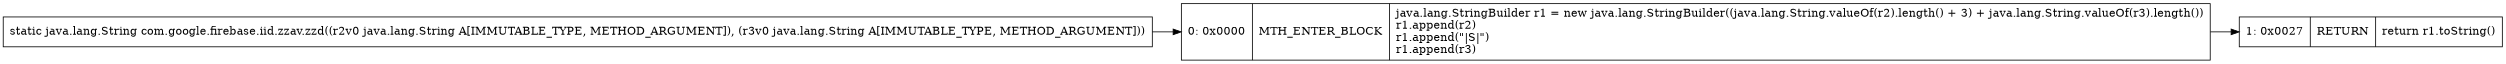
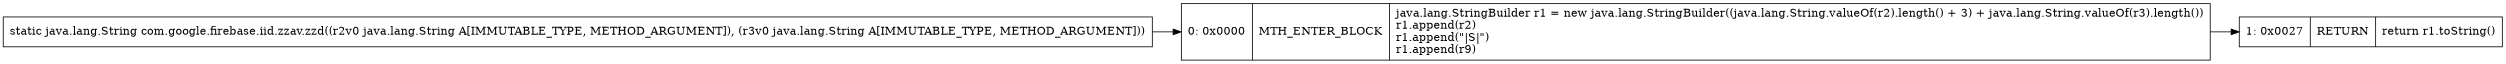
node "0: 0x0000": text "r1.append(r3)" -> "r1.append(r9)"
